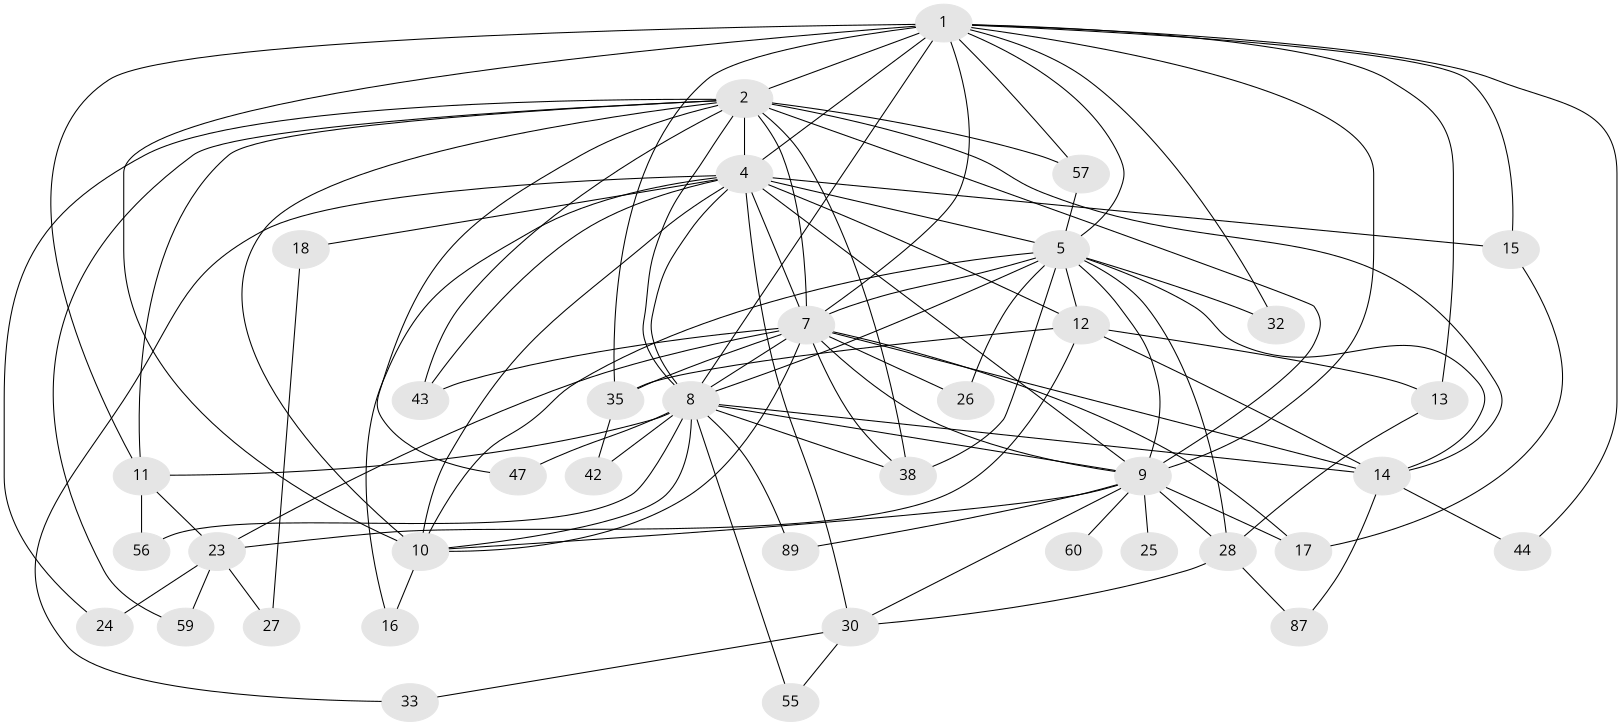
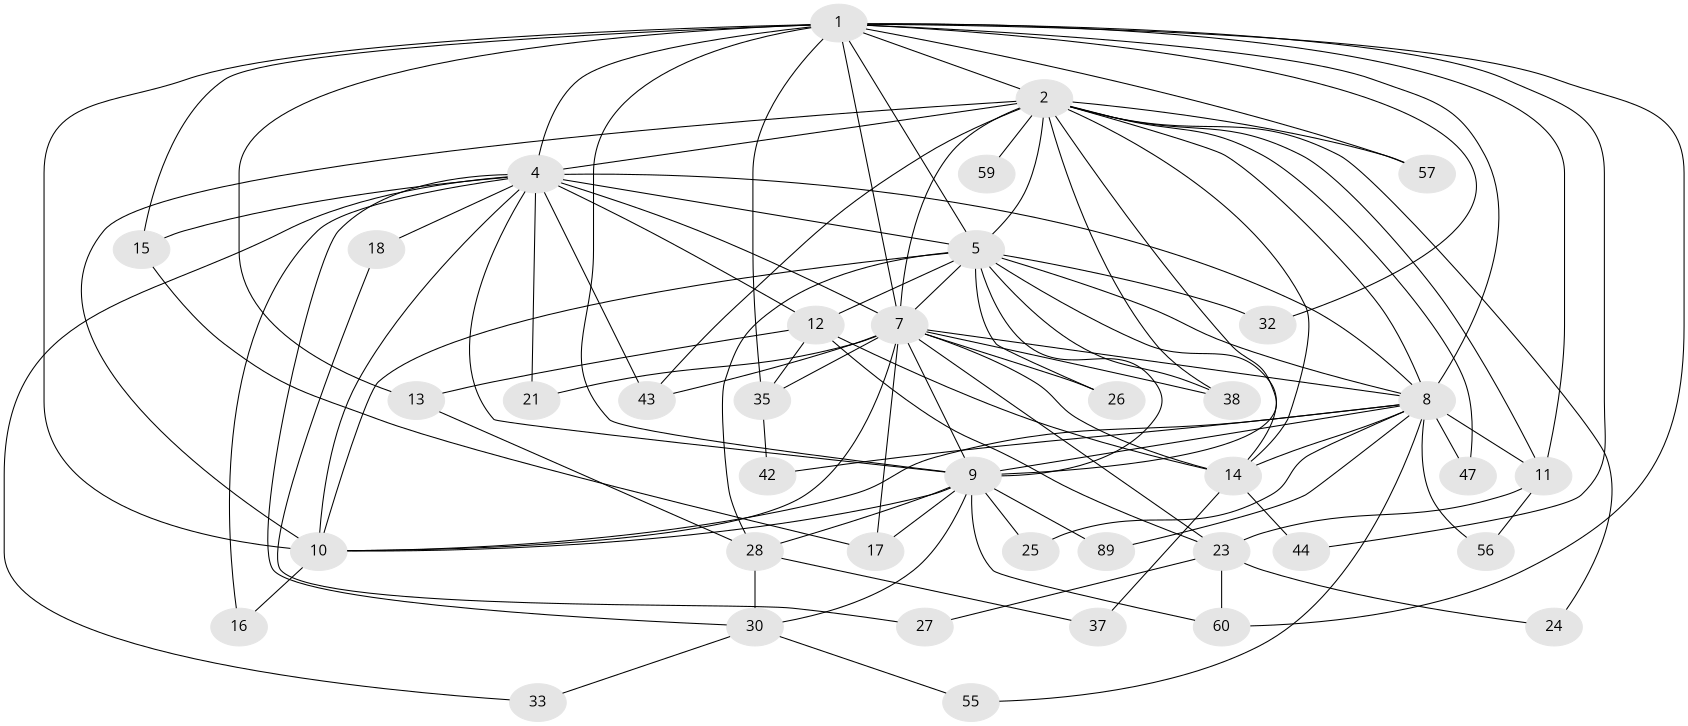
edge "1" -- "60": added
edge "57" -- "5": now "2" -- "5"
node "21": added
edge "8" -- "38": now "8" -- "25"
edge "23" -- "59": now "23" -- "60"
node "87": label "87" -> "37"
